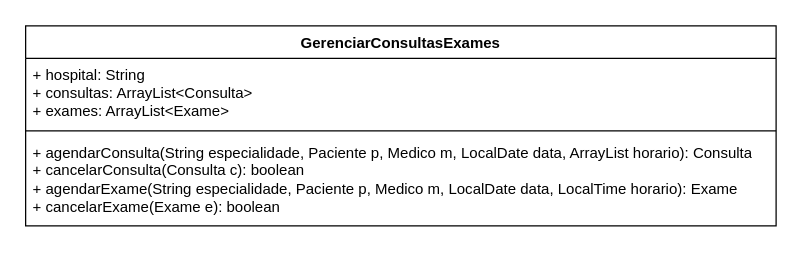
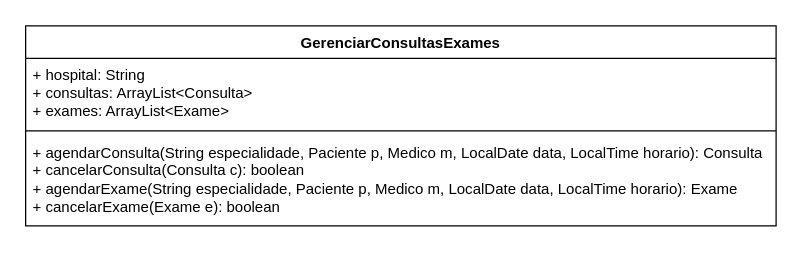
node "+ agendarConsulta(String especialidade, Paciente p, Medico m, LocalDate data, ArrayList horario): Consulta + cancelarConsulta(Consulta c): boolean + agendarExame(String especialidade, Paciente p, Medico m, LocalDate data, LocalTime horario): Exame + cancelarExame(Exame e): boolean": label "+ agendarConsulta(String especialidade, Paciente p, Medico m, LocalDate data, ArrayList horario): Consulta + cancelarConsulta(Consulta c): boolean + agendarExame(String especialidade, Paciente p, Medico m, LocalDate data, LocalTime horario): Exame + cancelarExame(Exame e): boolean" -> "+ agendarConsulta(String especialidade, Paciente p, Medico m, LocalDate data, LocalTime horario): Consulta + cancelarConsulta(Consulta c): boolean + agendarExame(String especialidade, Paciente p, Medico m, LocalDate data, LocalTime horario): Exame + cancelarExame(Exame e): boolean"
